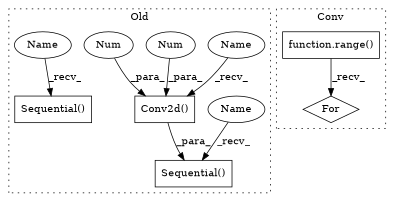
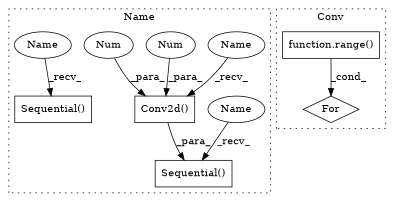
cluster "Old": label "Old" -> "Name"
edge "function.range()" -> "For": label "_recv_" -> "_cond_"
